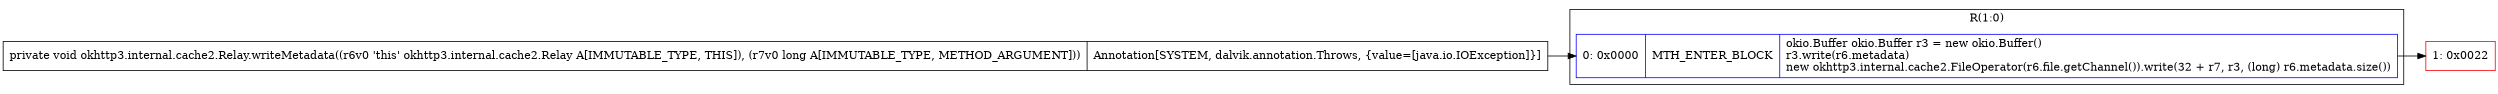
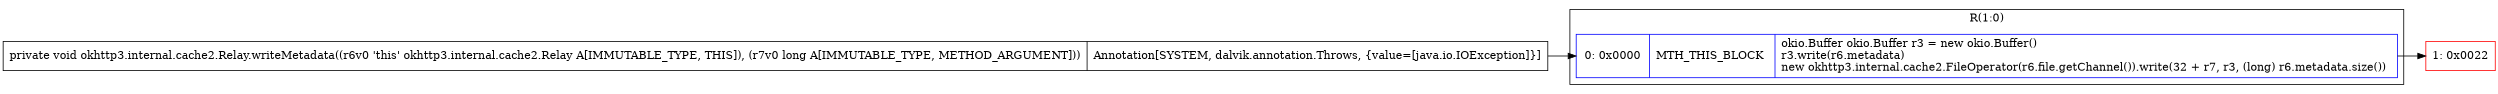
node "0: 0x0000": text "MTH_ENTER_BLOCK" -> "MTH_THIS_BLOCK"
